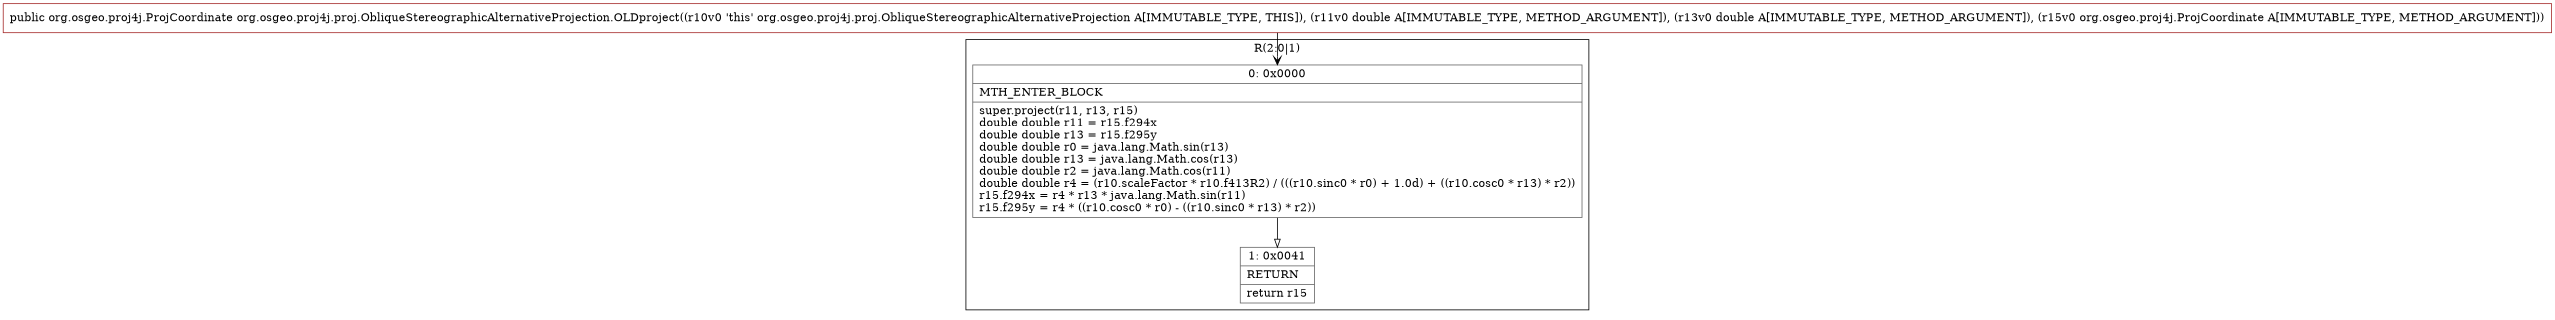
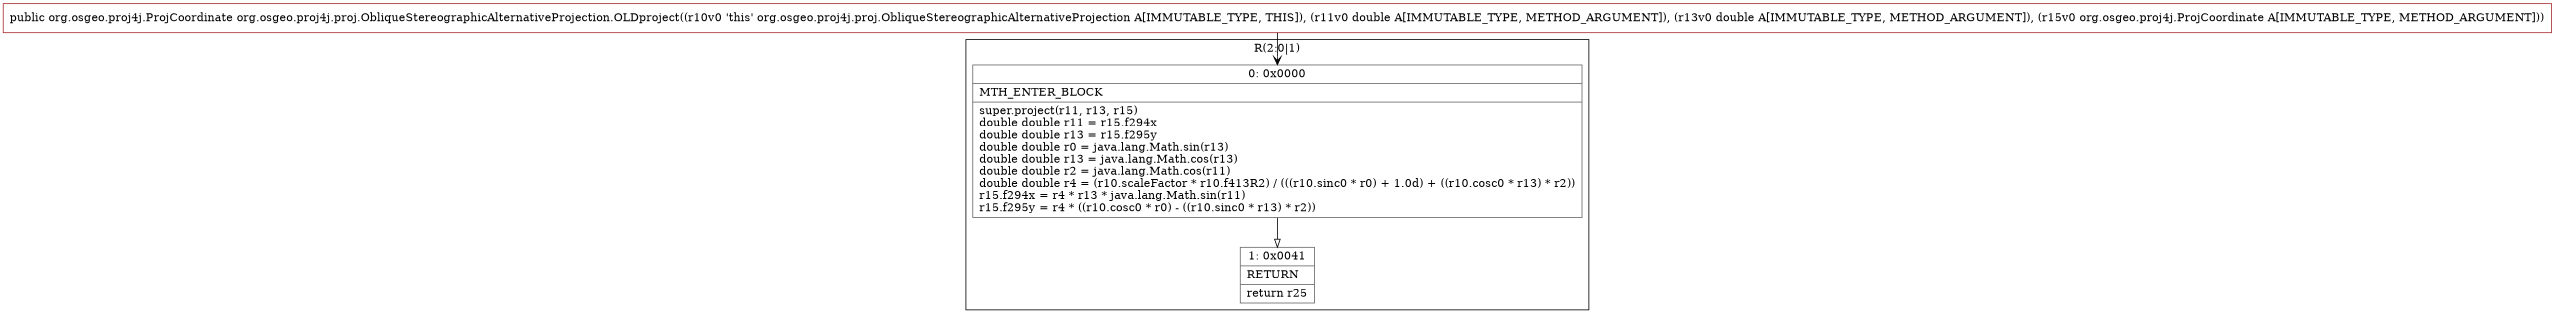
node "1: 0x0041": text "return r15" -> "return r25"
